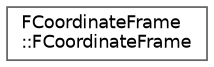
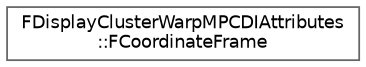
node "FCoordinateFrame ::FCoordinateFrame": label "FCoordinateFrame ::FCoordinateFrame" -> "FDisplayClusterWarpMPCDIAttributes ::FCoordinateFrame"
